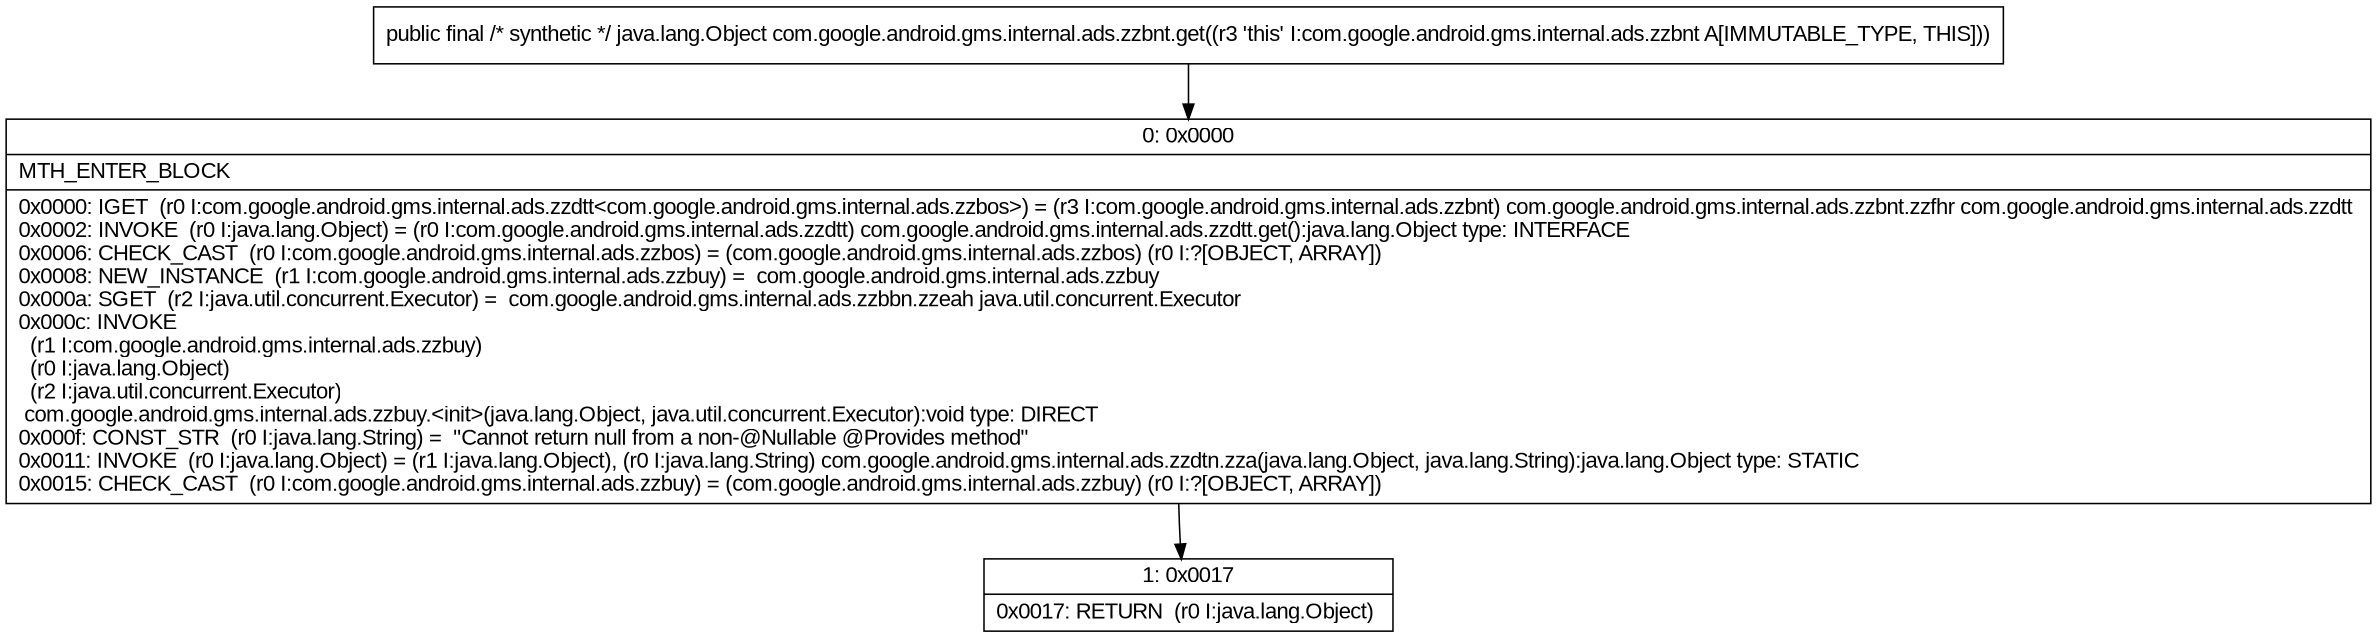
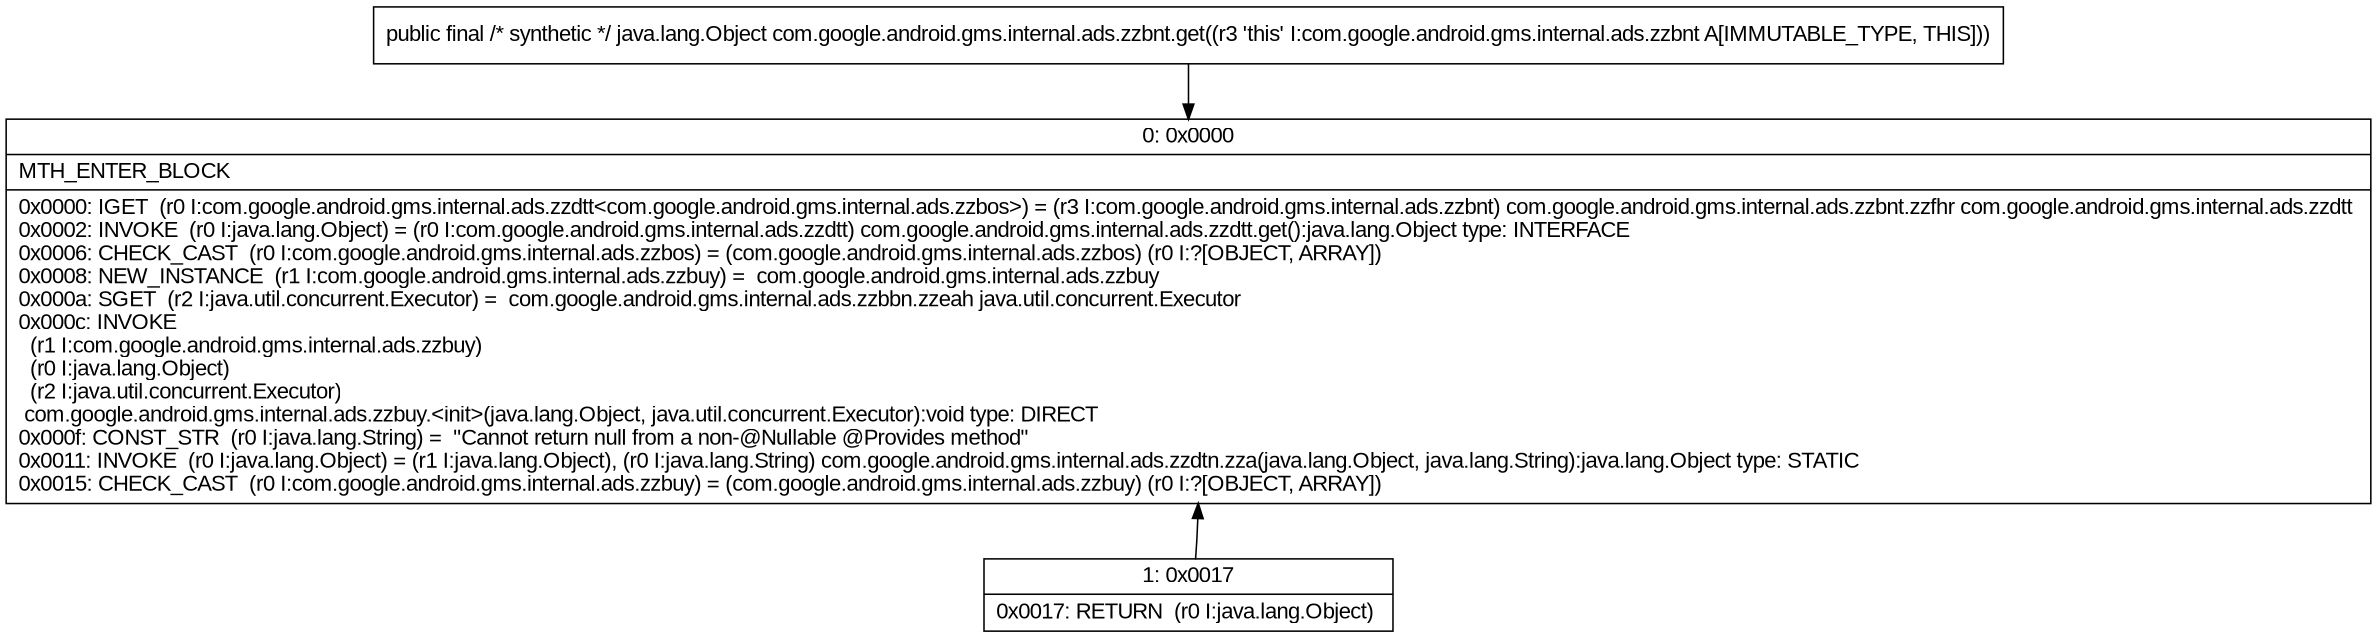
edge "0: 0x0000" -> "1: 0x0017": reversed
